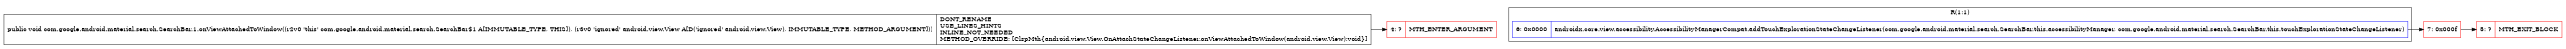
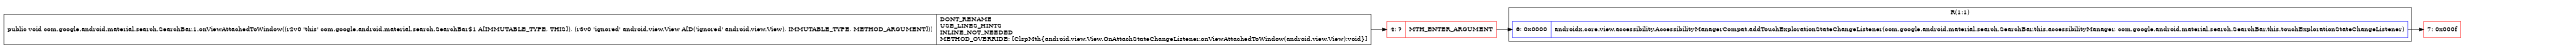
edge "4: ?" -> "6: 0x0000": added
node "5: ?": removed
